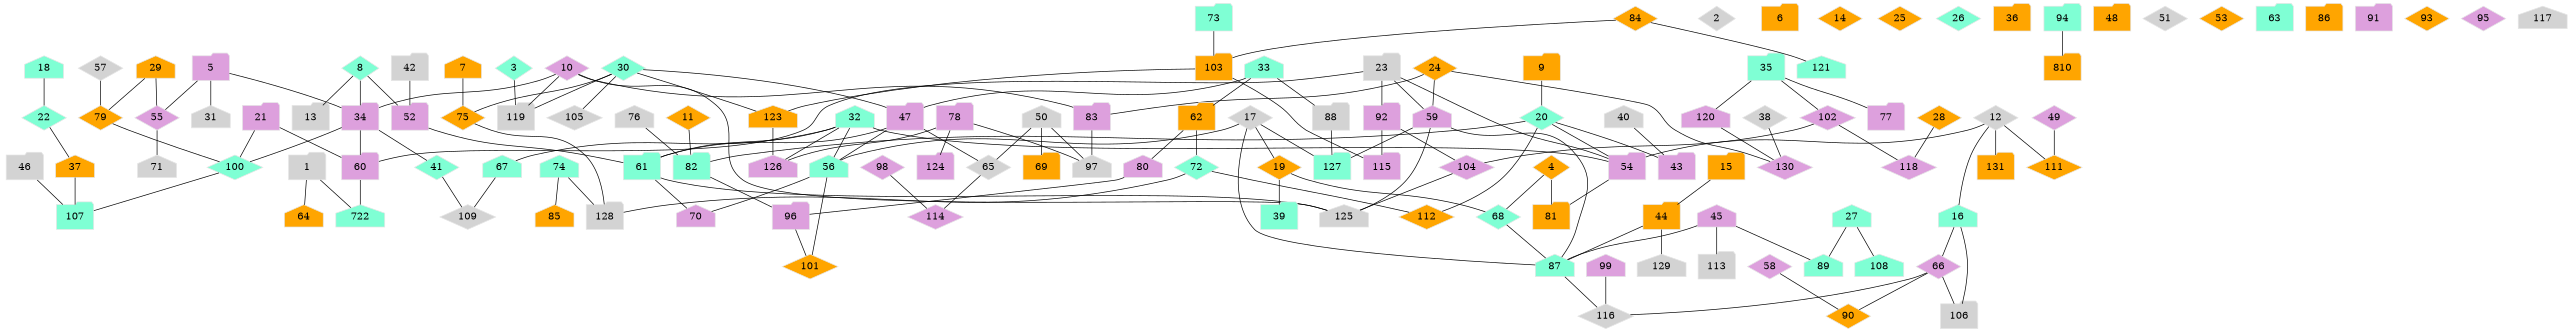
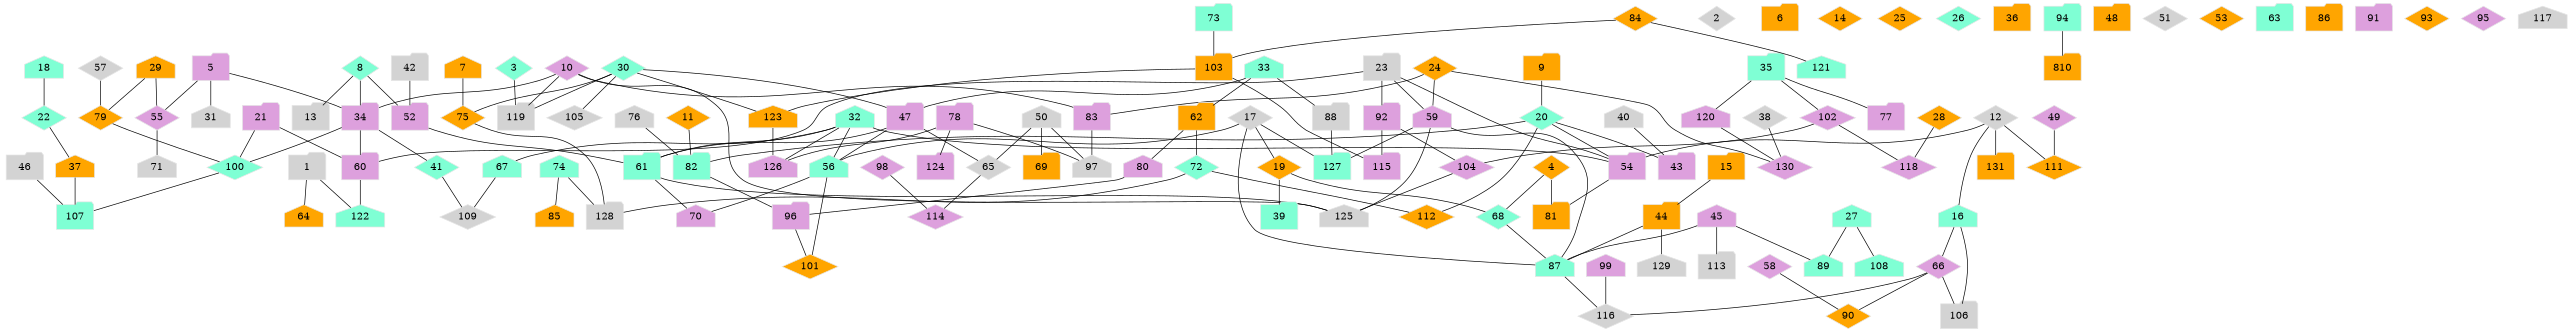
node "722": label "722" -> "122"
